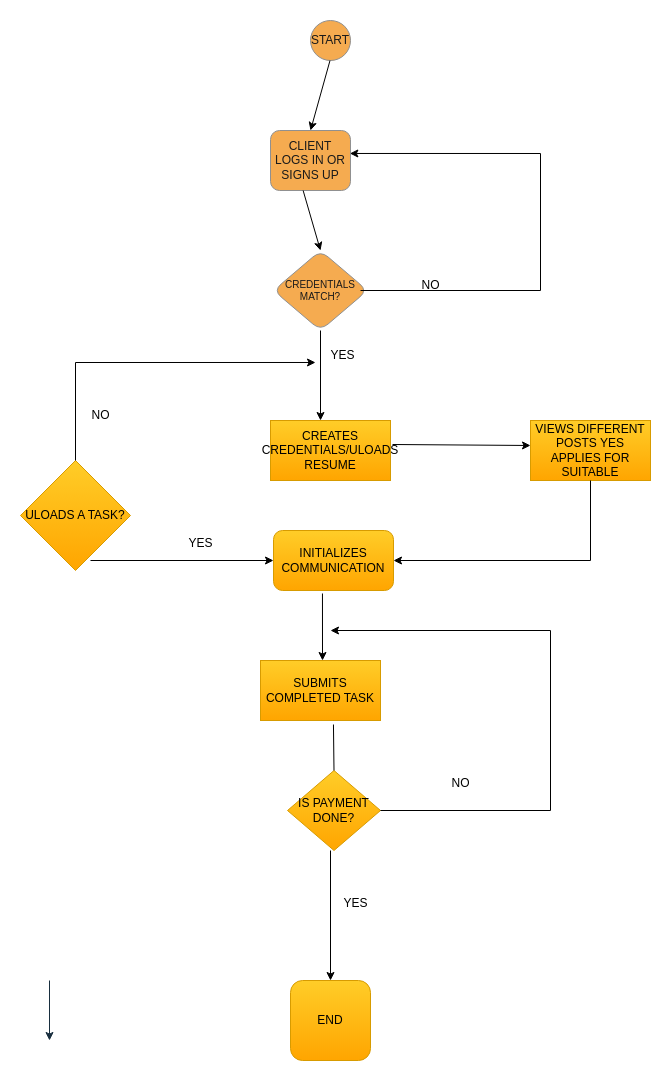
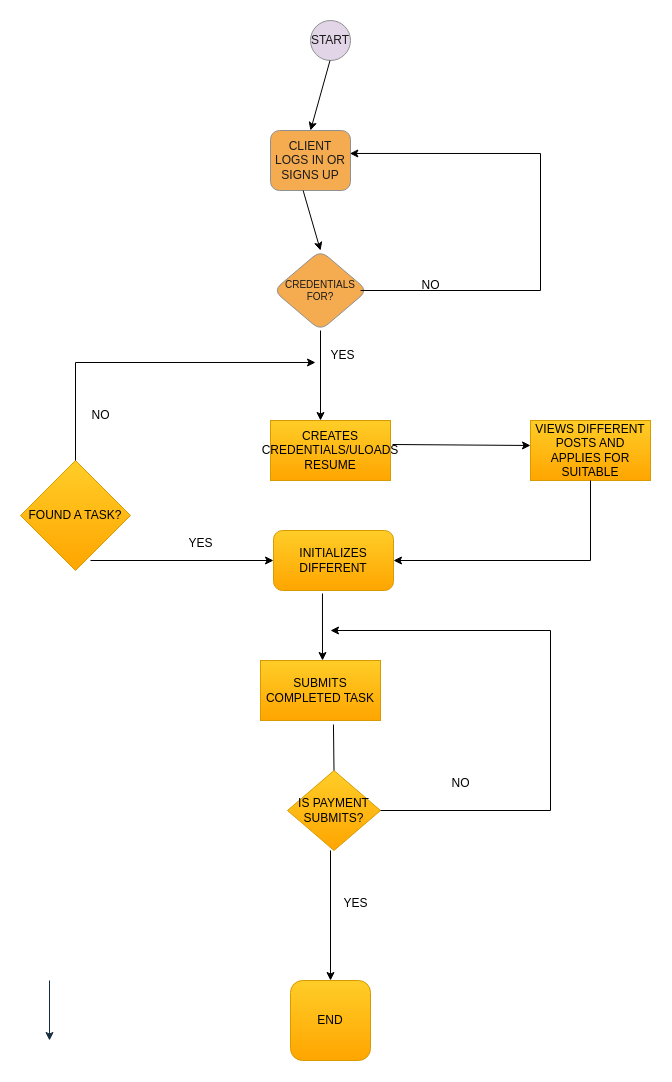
node "START": fillcolor #f5ab50 -> #e1d5e7
node "CREDENTIALS MATCH?": label "CREDENTIALS MATCH?" -> "CREDENTIALS FOR?"
node "VIEWS DIFFERENT POSTS YES APPLIES FOR SUITABLE": label "VIEWS DIFFERENT POSTS YES APPLIES FOR SUITABLE" -> "VIEWS DIFFERENT POSTS AND APPLIES FOR SUITABLE"
node "ULOADS A TASK?": label "ULOADS A TASK?" -> "FOUND A TASK?"
node "INITIALIZES COMMUNICATION": label "INITIALIZES COMMUNICATION" -> "INITIALIZES DIFFERENT"
node "IS PAYMENT DONE?": label "IS PAYMENT DONE?" -> "IS PAYMENT SUBMITS?"
